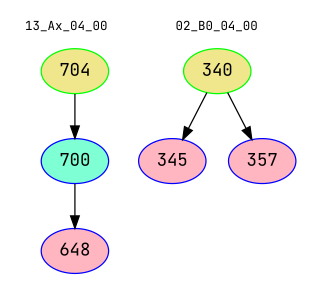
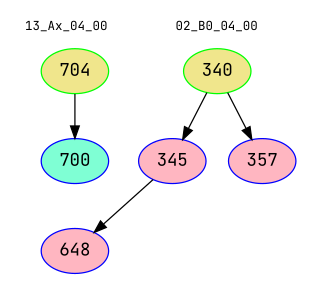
edge "700" -> "648": now "345" -> "648"
